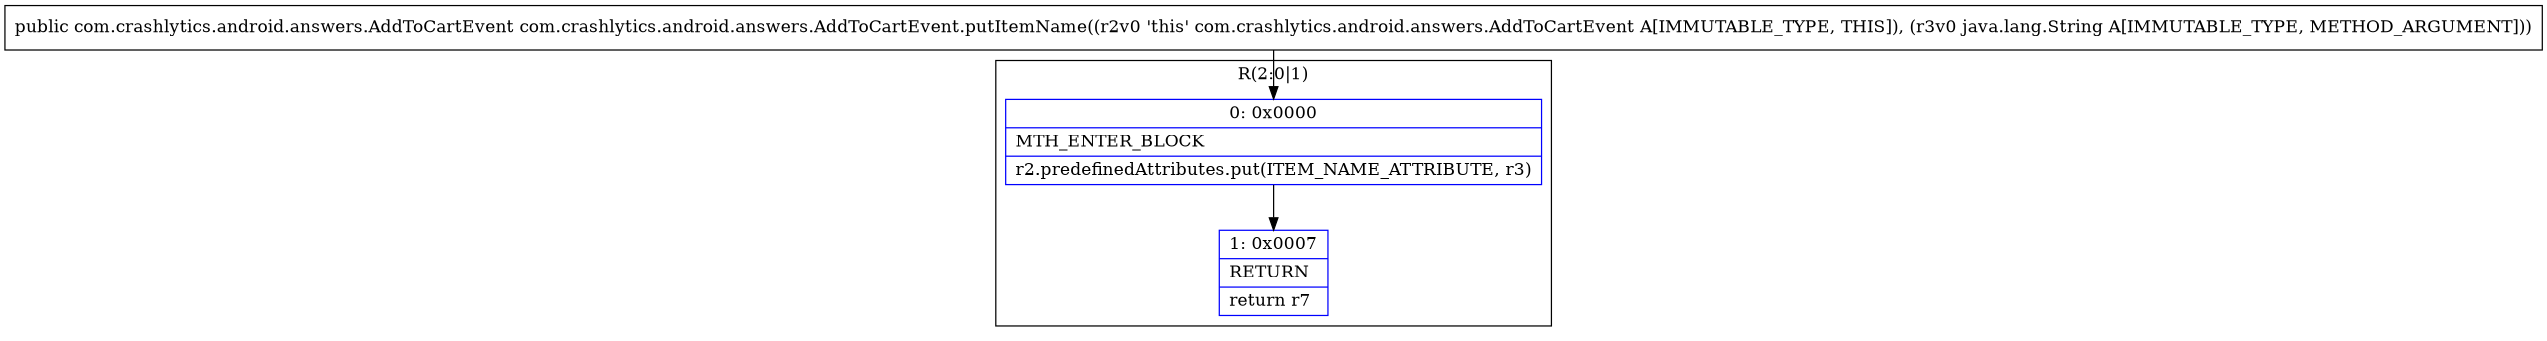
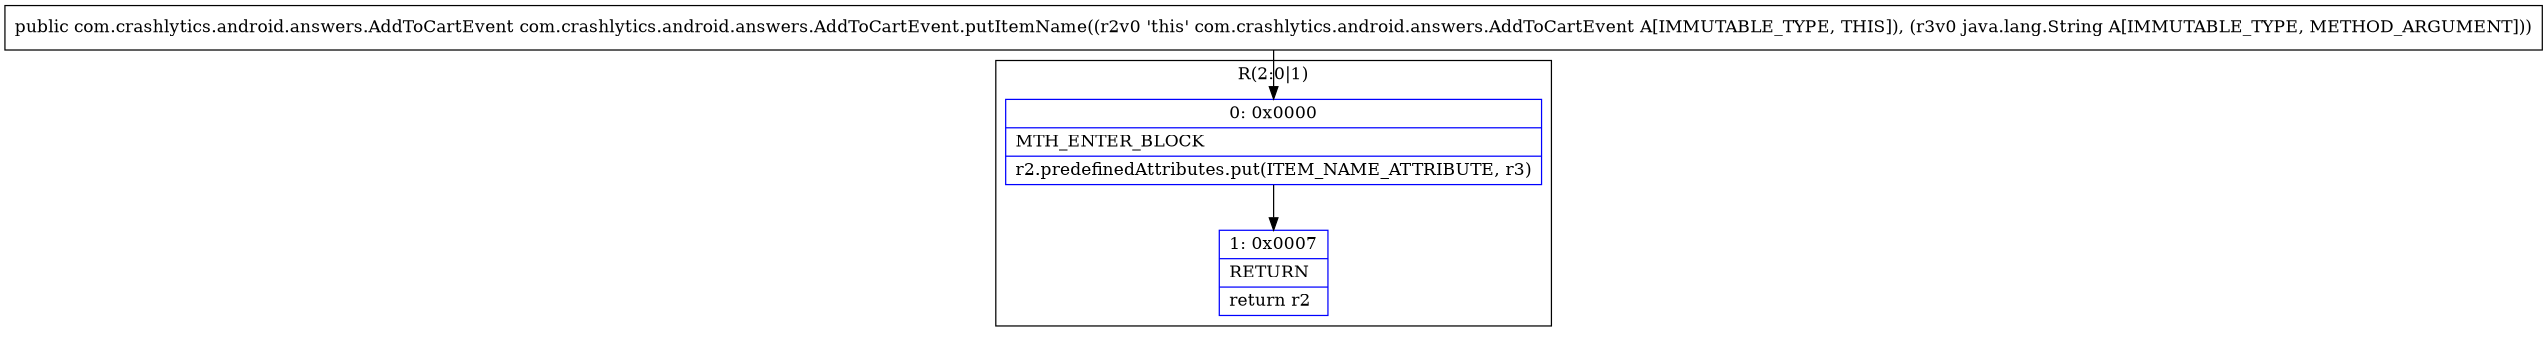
node "1: 0x0007": text "return r7" -> "return r2"
